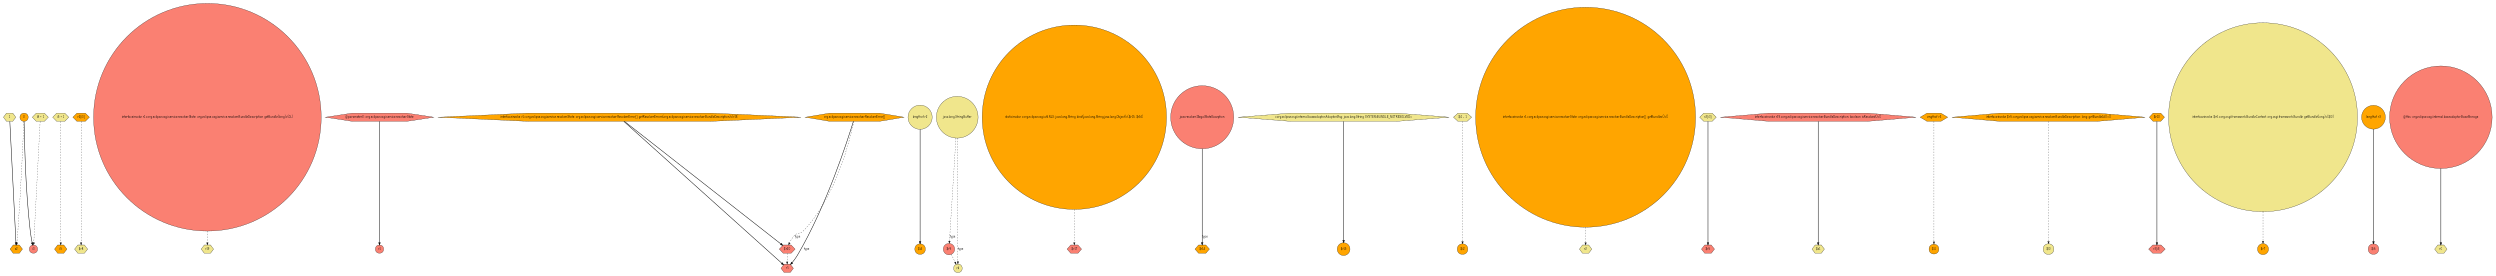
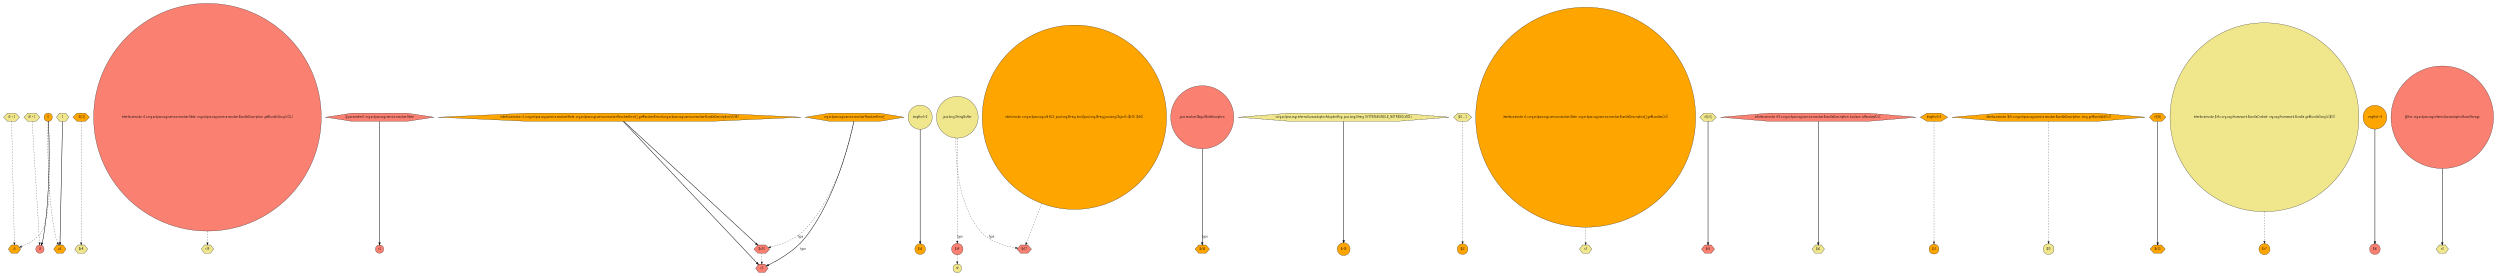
edge "$r10" -> "r3[i5]": reversed
edge "0" -> "i5": added
edge "java.lang.StringBuffer" -> "r4": now "java.lang.StringBuffer" -> "$r17"
node "r3[i5]": fillcolor salmon -> orange
